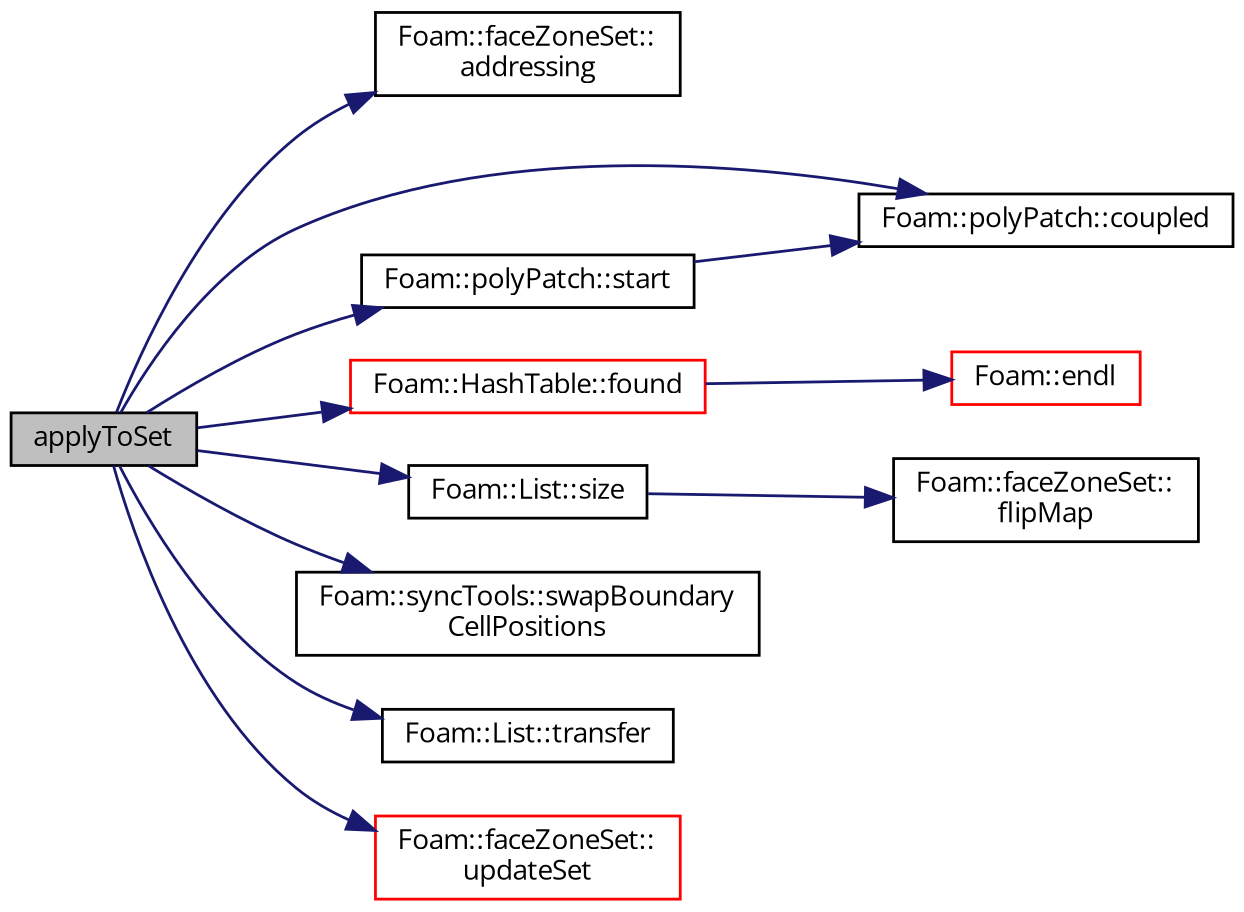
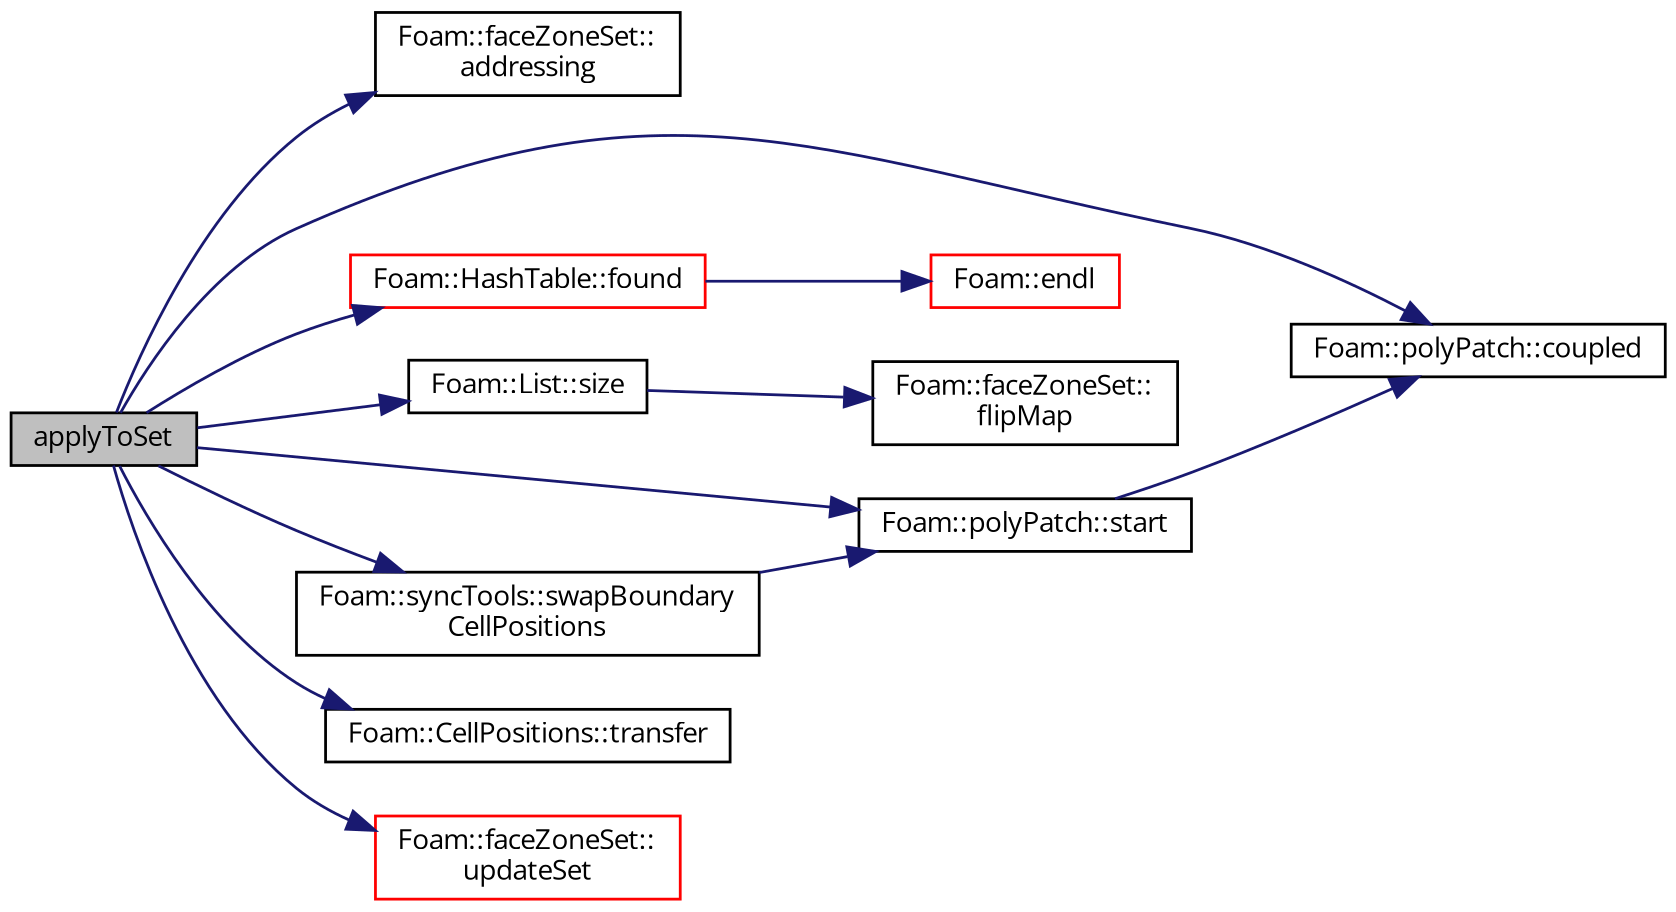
edge "Foam::syncTools::swapBoundary CellPositions" -> "Foam::polyPatch::start": added
node "Foam::List::transfer": label "Foam::List::transfer" -> "Foam::CellPositions::transfer"
